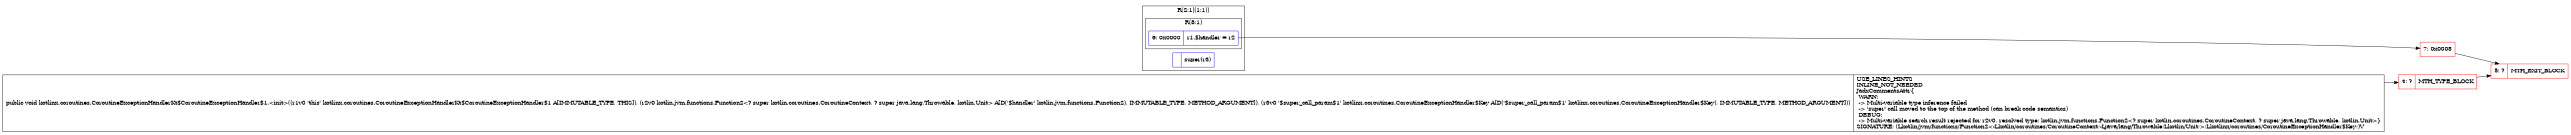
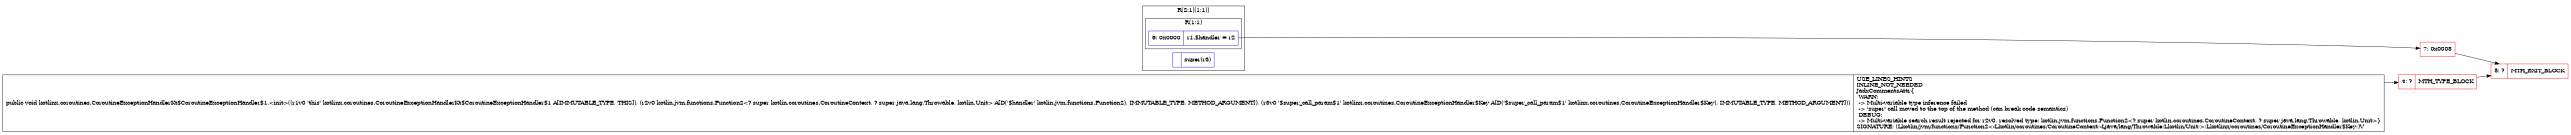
cluster "R(8:1)": label "R(8:1)" -> "R(1:1)"
